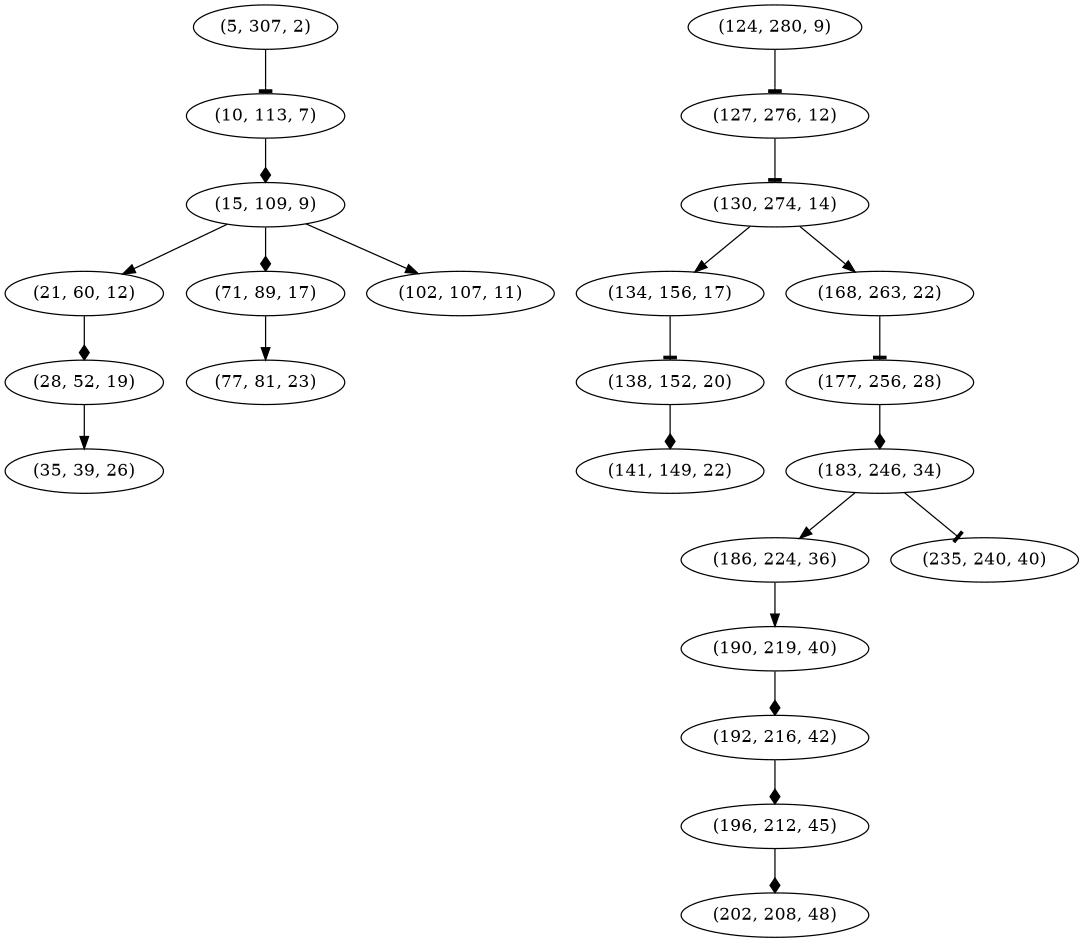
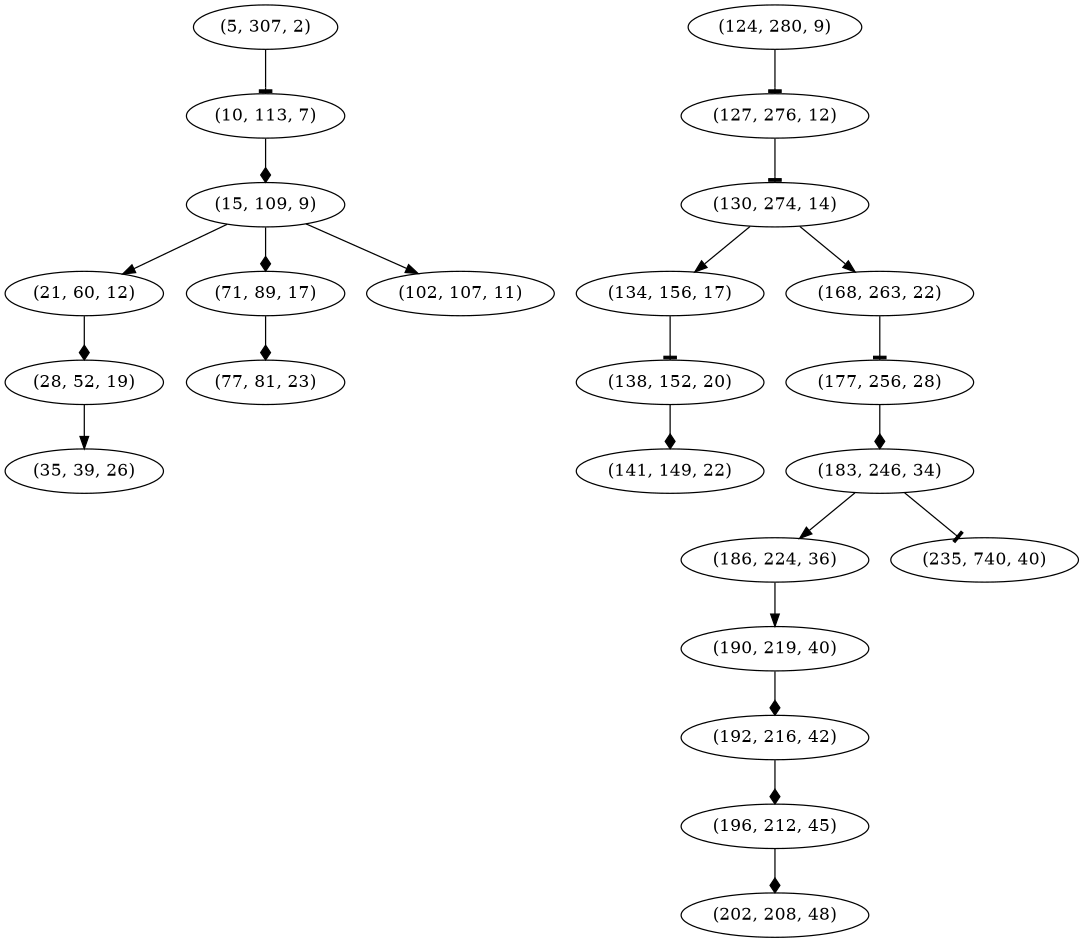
edge "(71, 89, 17)" -> "(77, 81, 23)": arrowhead normal -> diamond
node "(235, 240, 40)": label "(235, 240, 40)" -> "(235, 740, 40)"
